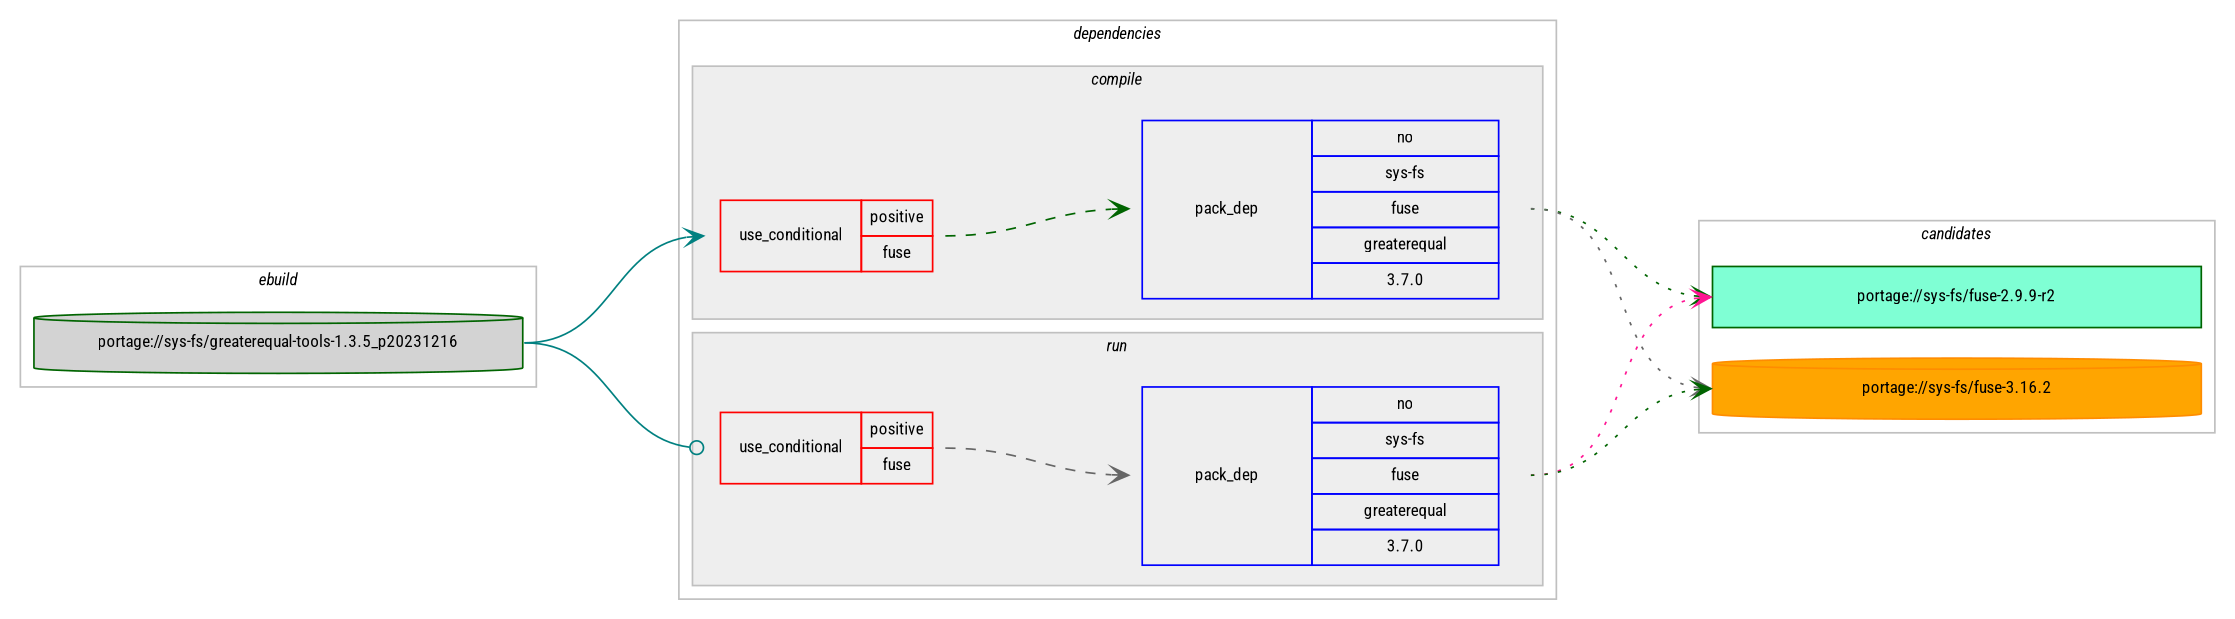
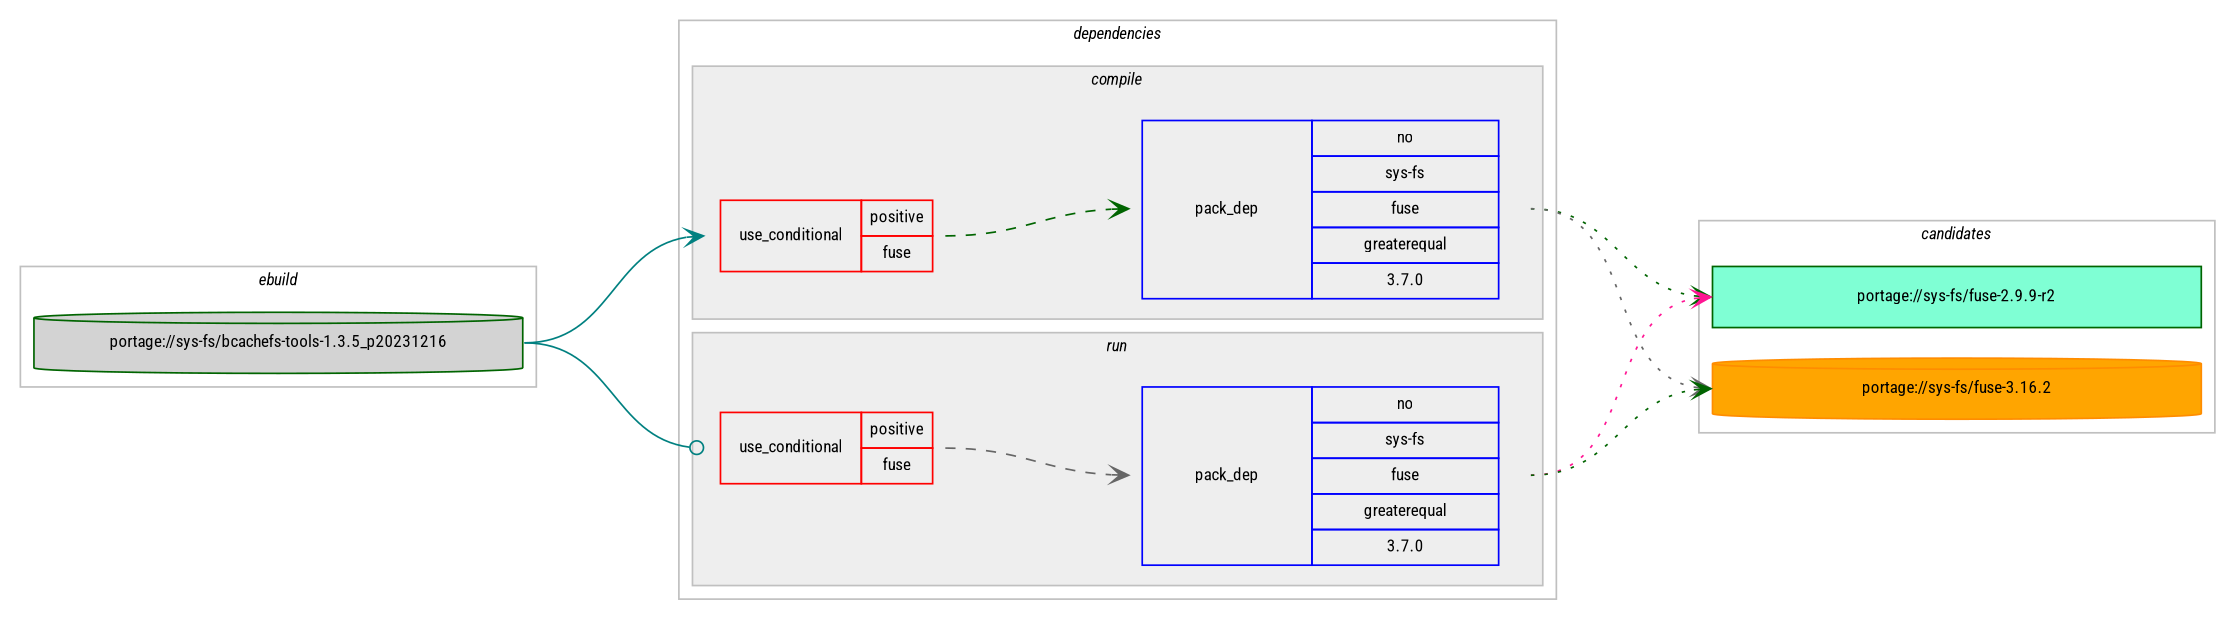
node "portage://sys-fs/greaterequal-tools-1.3.5_p20231216": label "portage://sys-fs/greaterequal-tools-1.3.5_p20231216" -> "portage://sys-fs/bcachefs-tools-1.3.5_p20231216"
